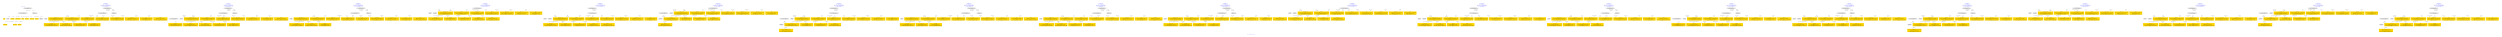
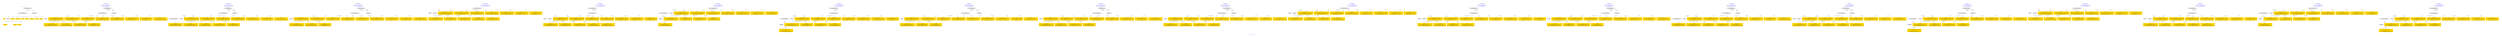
node "image_url": fillcolor lightgray -> gold
